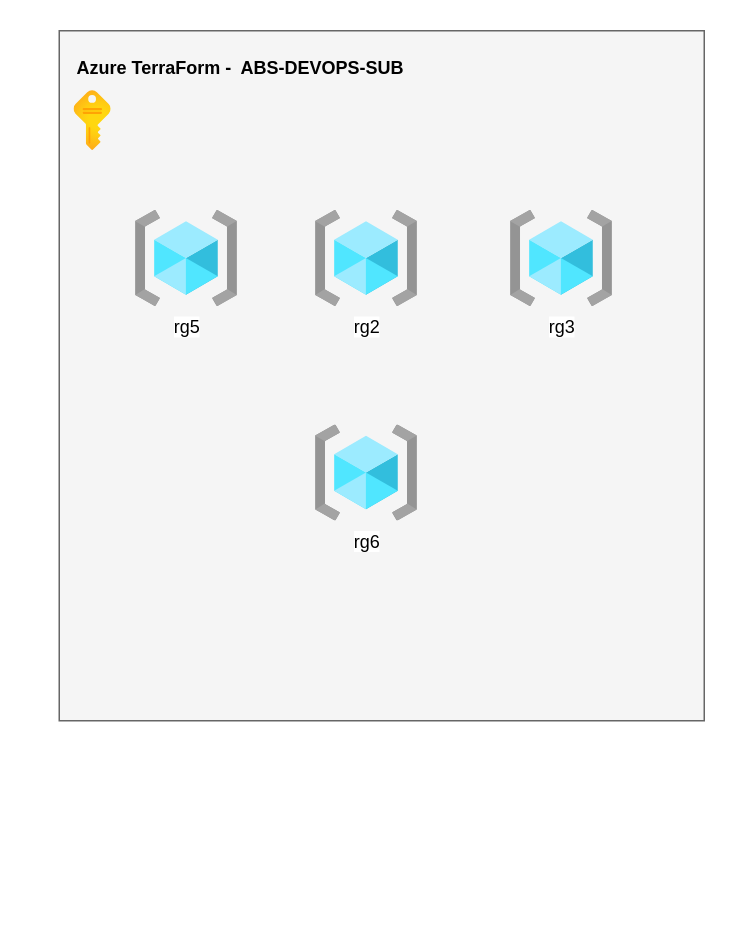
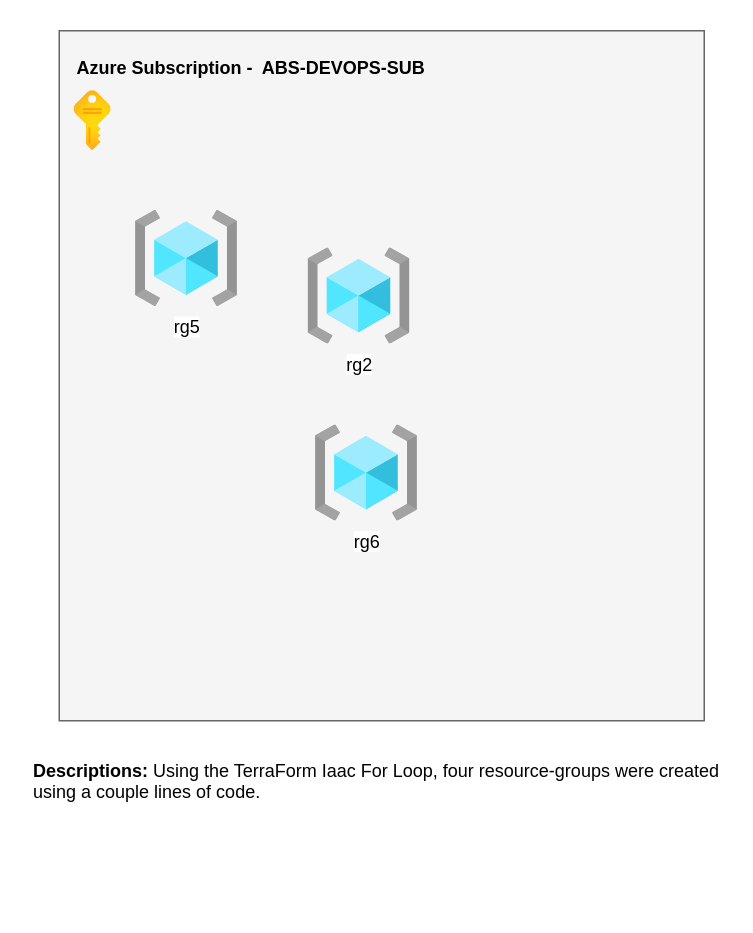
node "Azure TerraForm - ABS-DEVOPS-SUB": label "Azure TerraForm - ABS-DEVOPS-SUB" -> "Azure Subscription - ABS-DEVOPS-SUB"
node "rg2": moved (367, 259) -> (359, 296)
node "rg3": removed
node "Descriptions: Using the TerraForm Iaac For Loop, four resource-groups were created using a couple lines of code.": added
